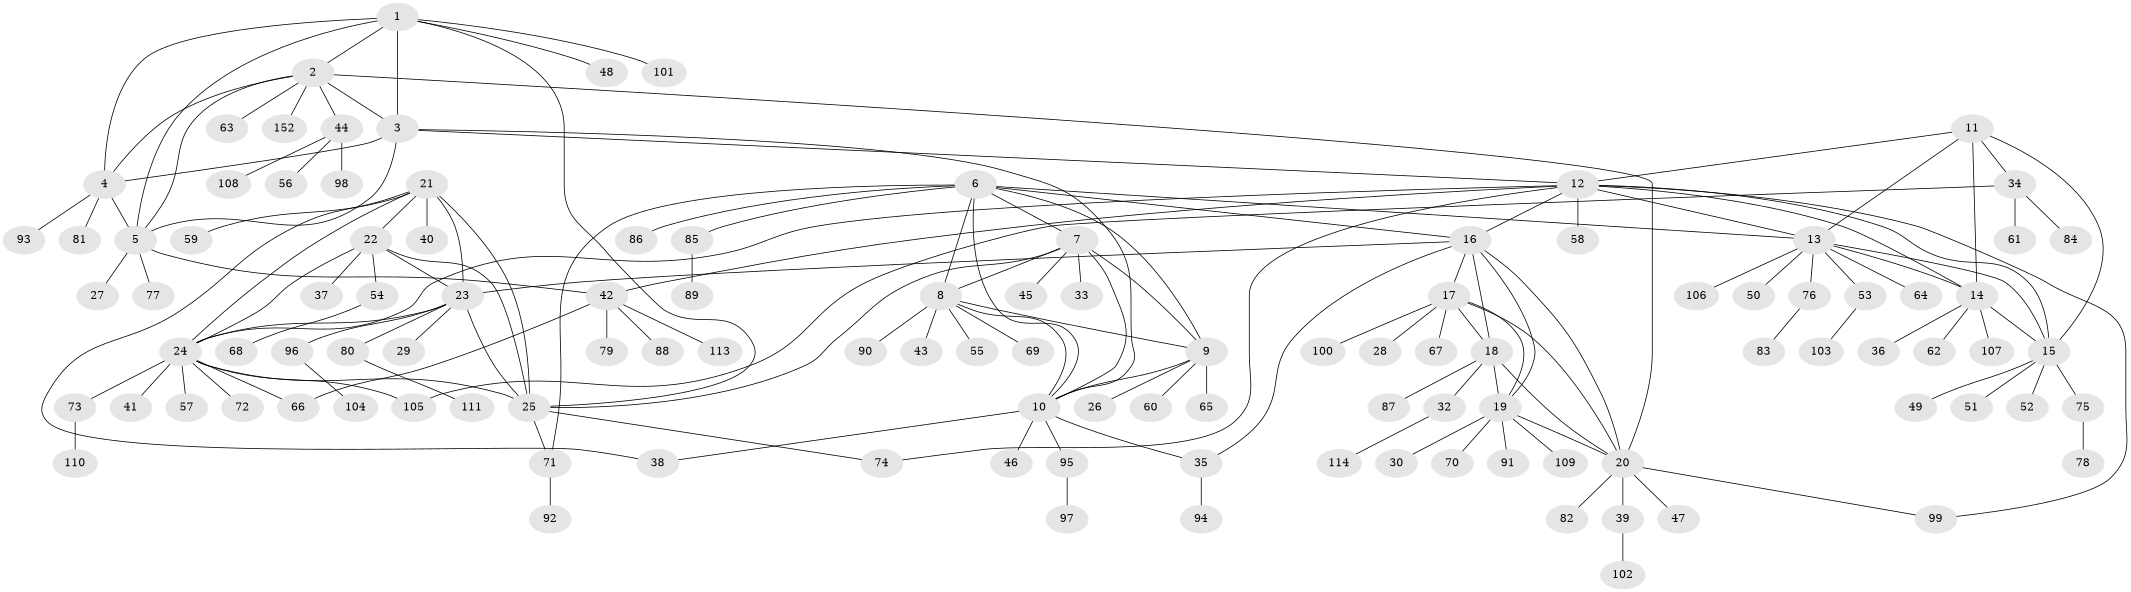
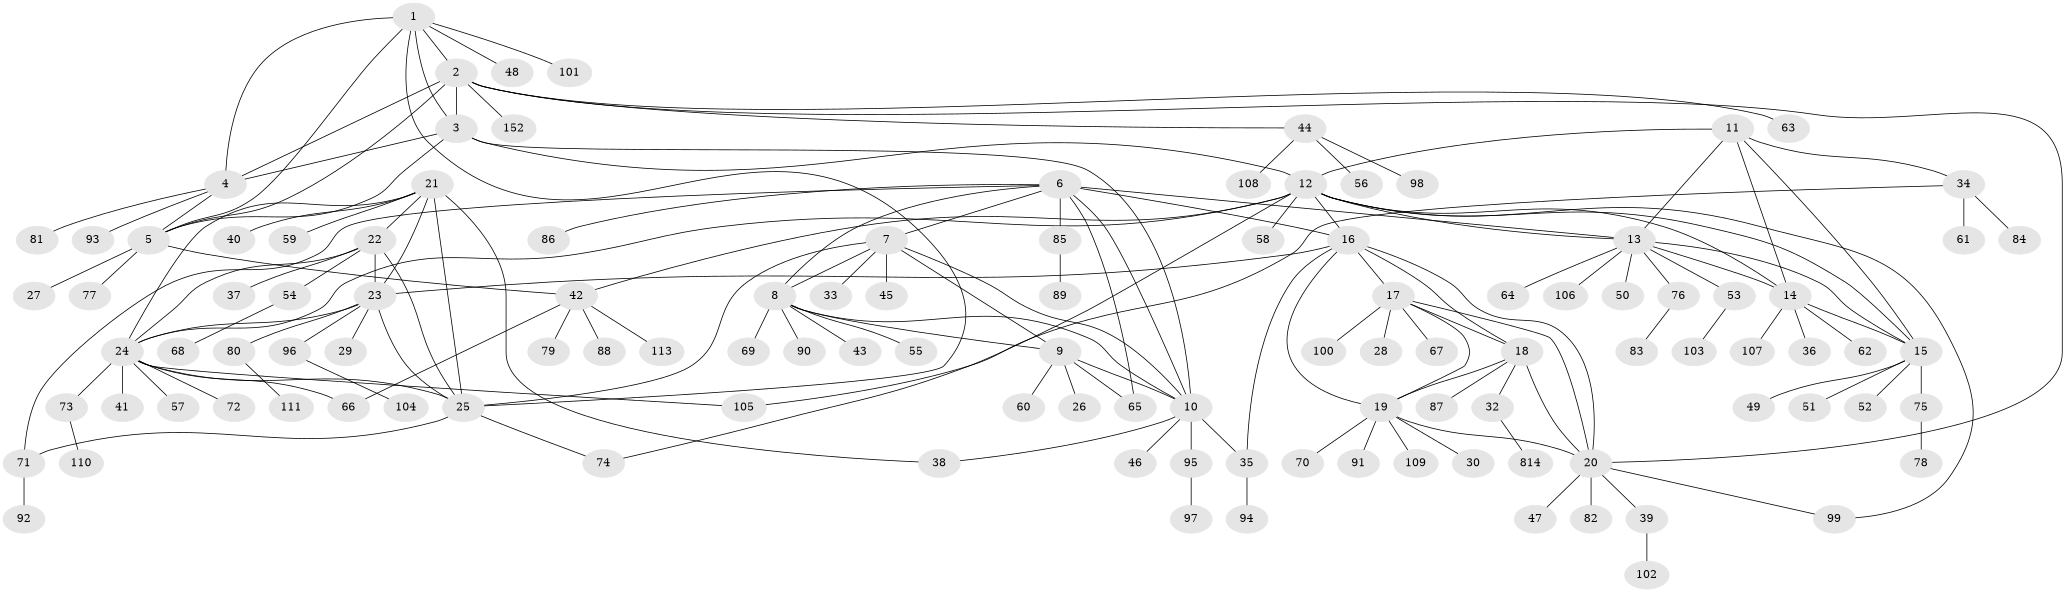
edge "6" -- "9": now "6" -- "65"
node "114": label "114" -> "814"
